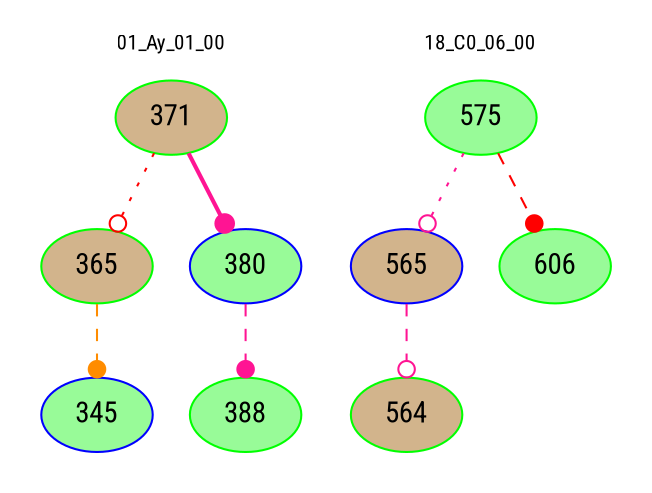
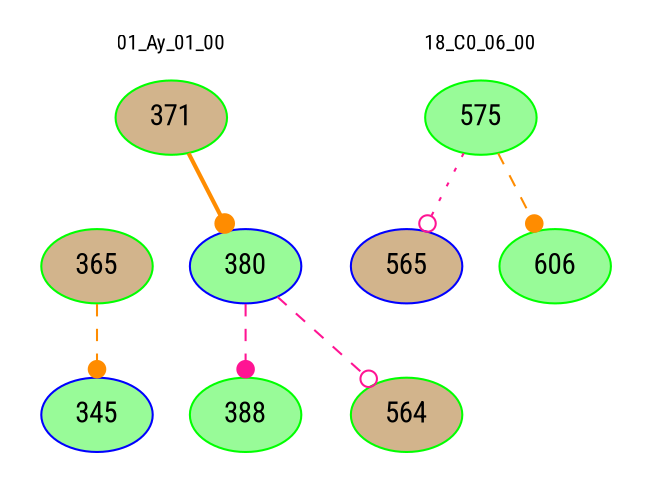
edge "371" -> "365": removed
edge "371" -> "380": color deeppink -> darkorange
edge "575" -> "606": color red -> darkorange
edge "565" -> "564": now "380" -> "564"
